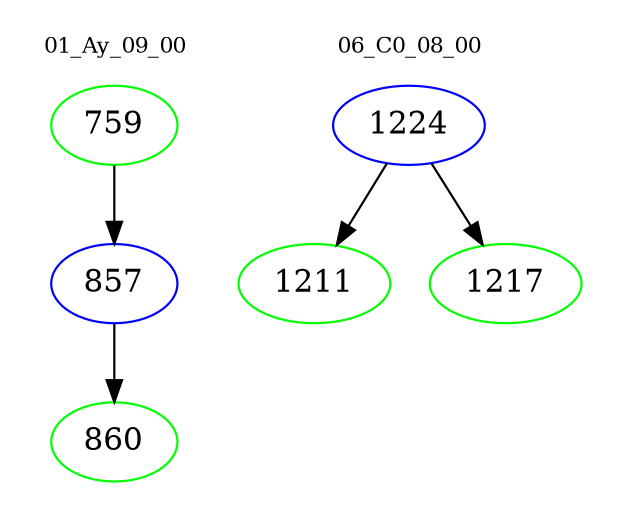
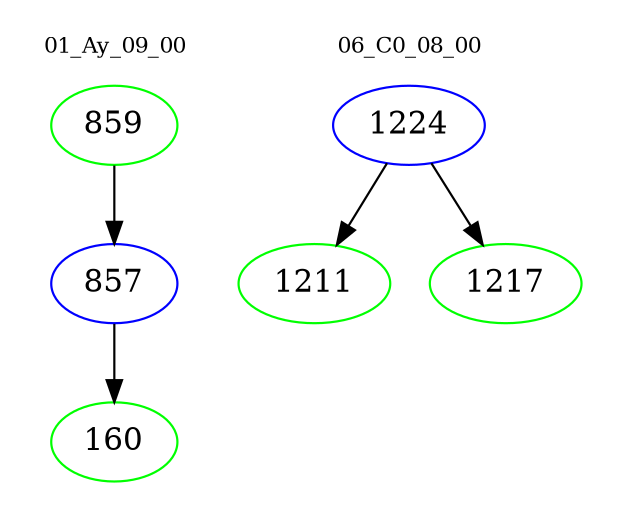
node "759": label "759" -> "859"
node "860": label "860" -> "160"
